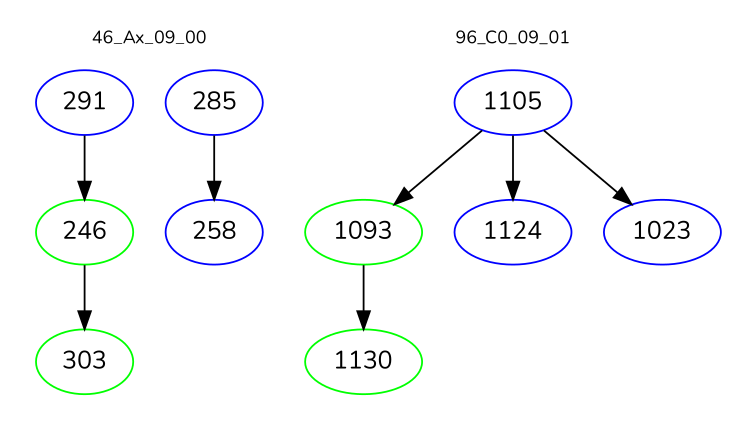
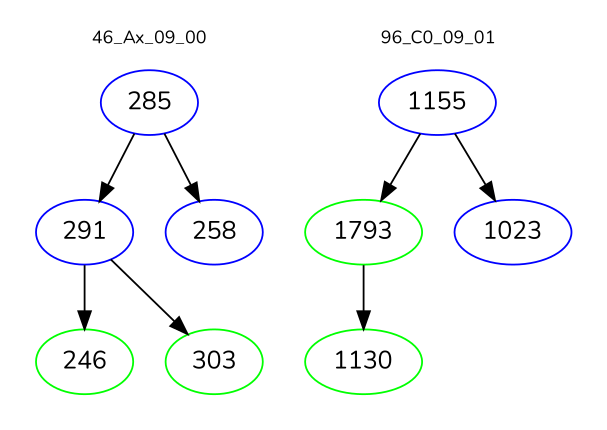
node "1105": label "1105" -> "1155"
edge "285" -> "291": added
node "1093": label "1093" -> "1793"
node "1124": removed
edge "246" -> "303": now "291" -> "303"
